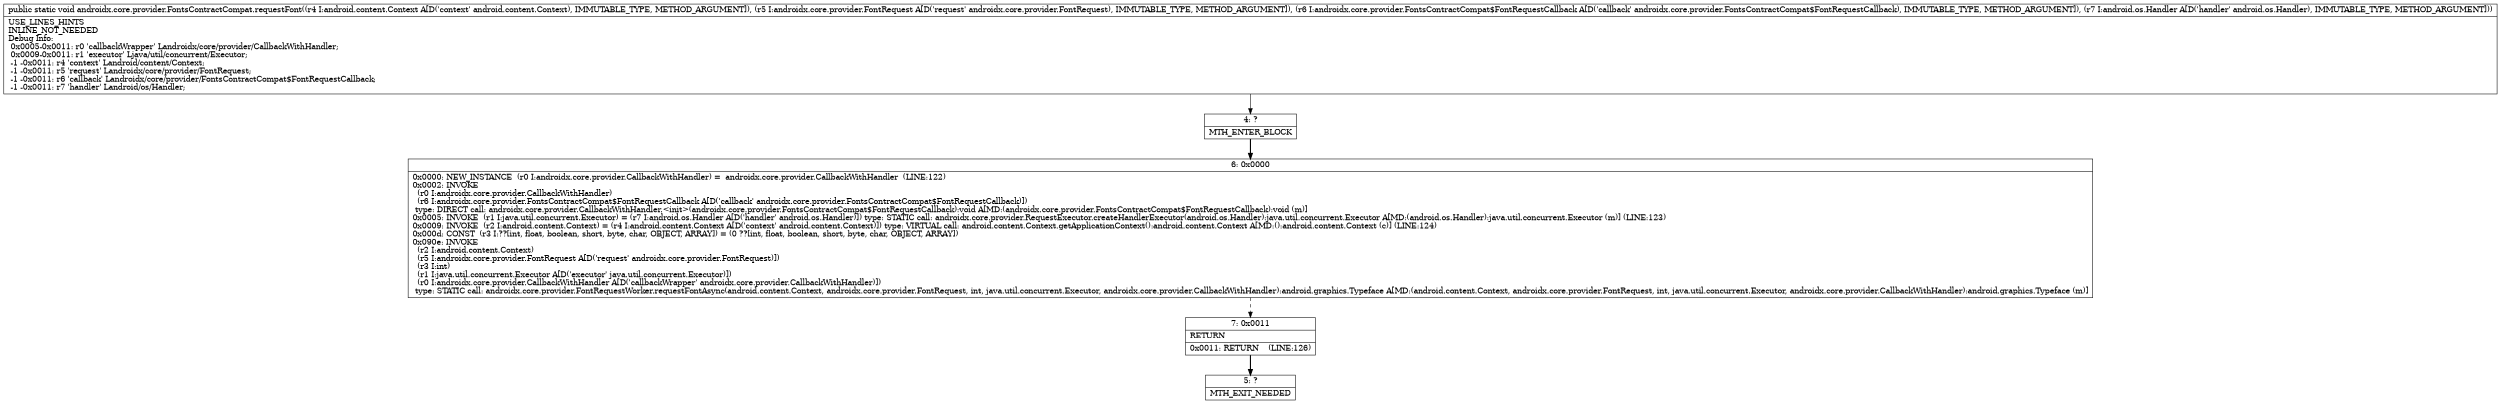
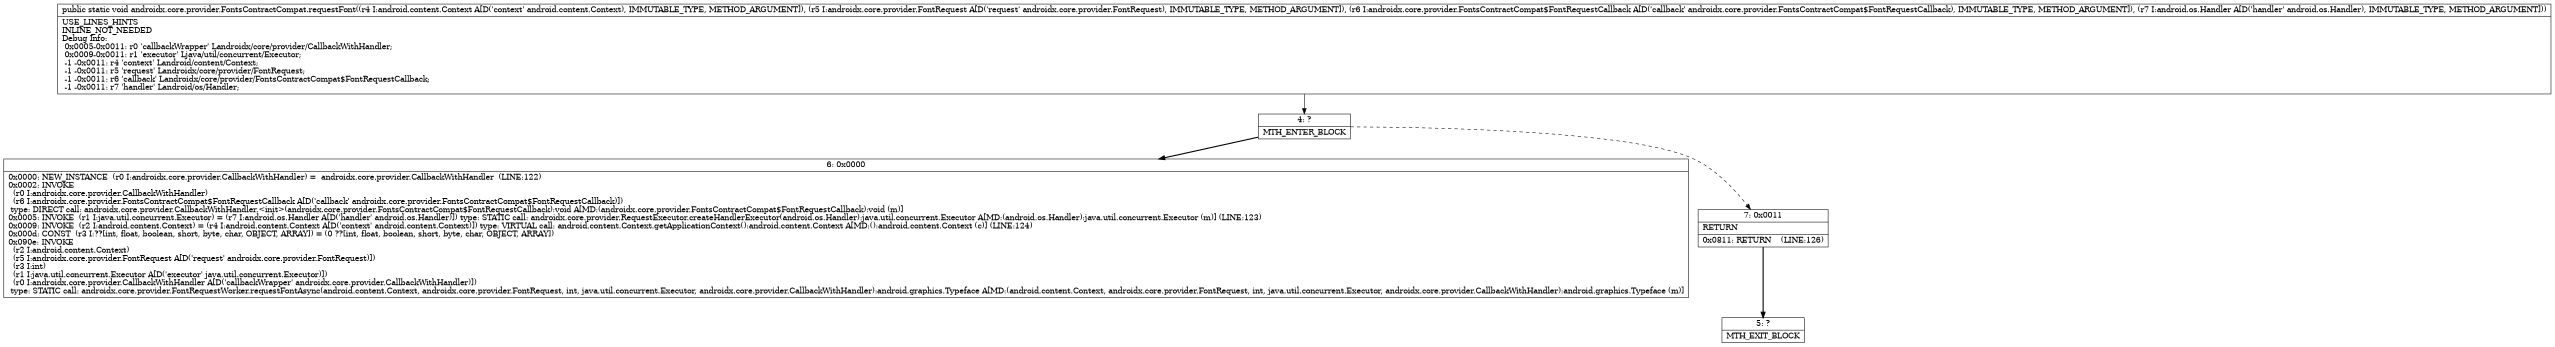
edge "6: 0x0000" -> "7: 0x0011": now "4: ?" -> "7: 0x0011"
node "7: 0x0011": text "0x0011: RETURN    (LINE:126)" -> "0x0811: RETURN    (LINE:126)"
node "5: ?": text "MTH_EXIT_NEEDED" -> "MTH_EXIT_BLOCK"
